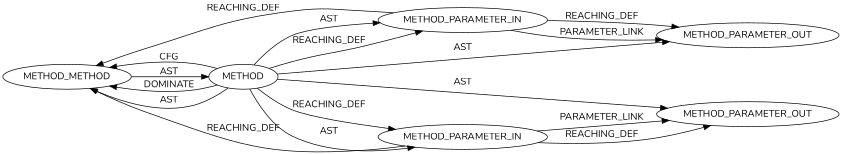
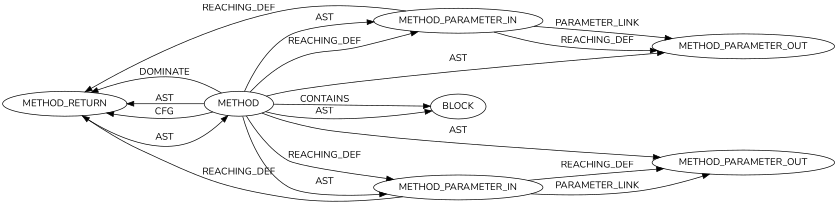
node "METHOD_METHOD": label "METHOD_METHOD" -> "METHOD_RETURN"
node "BLOCK": added
